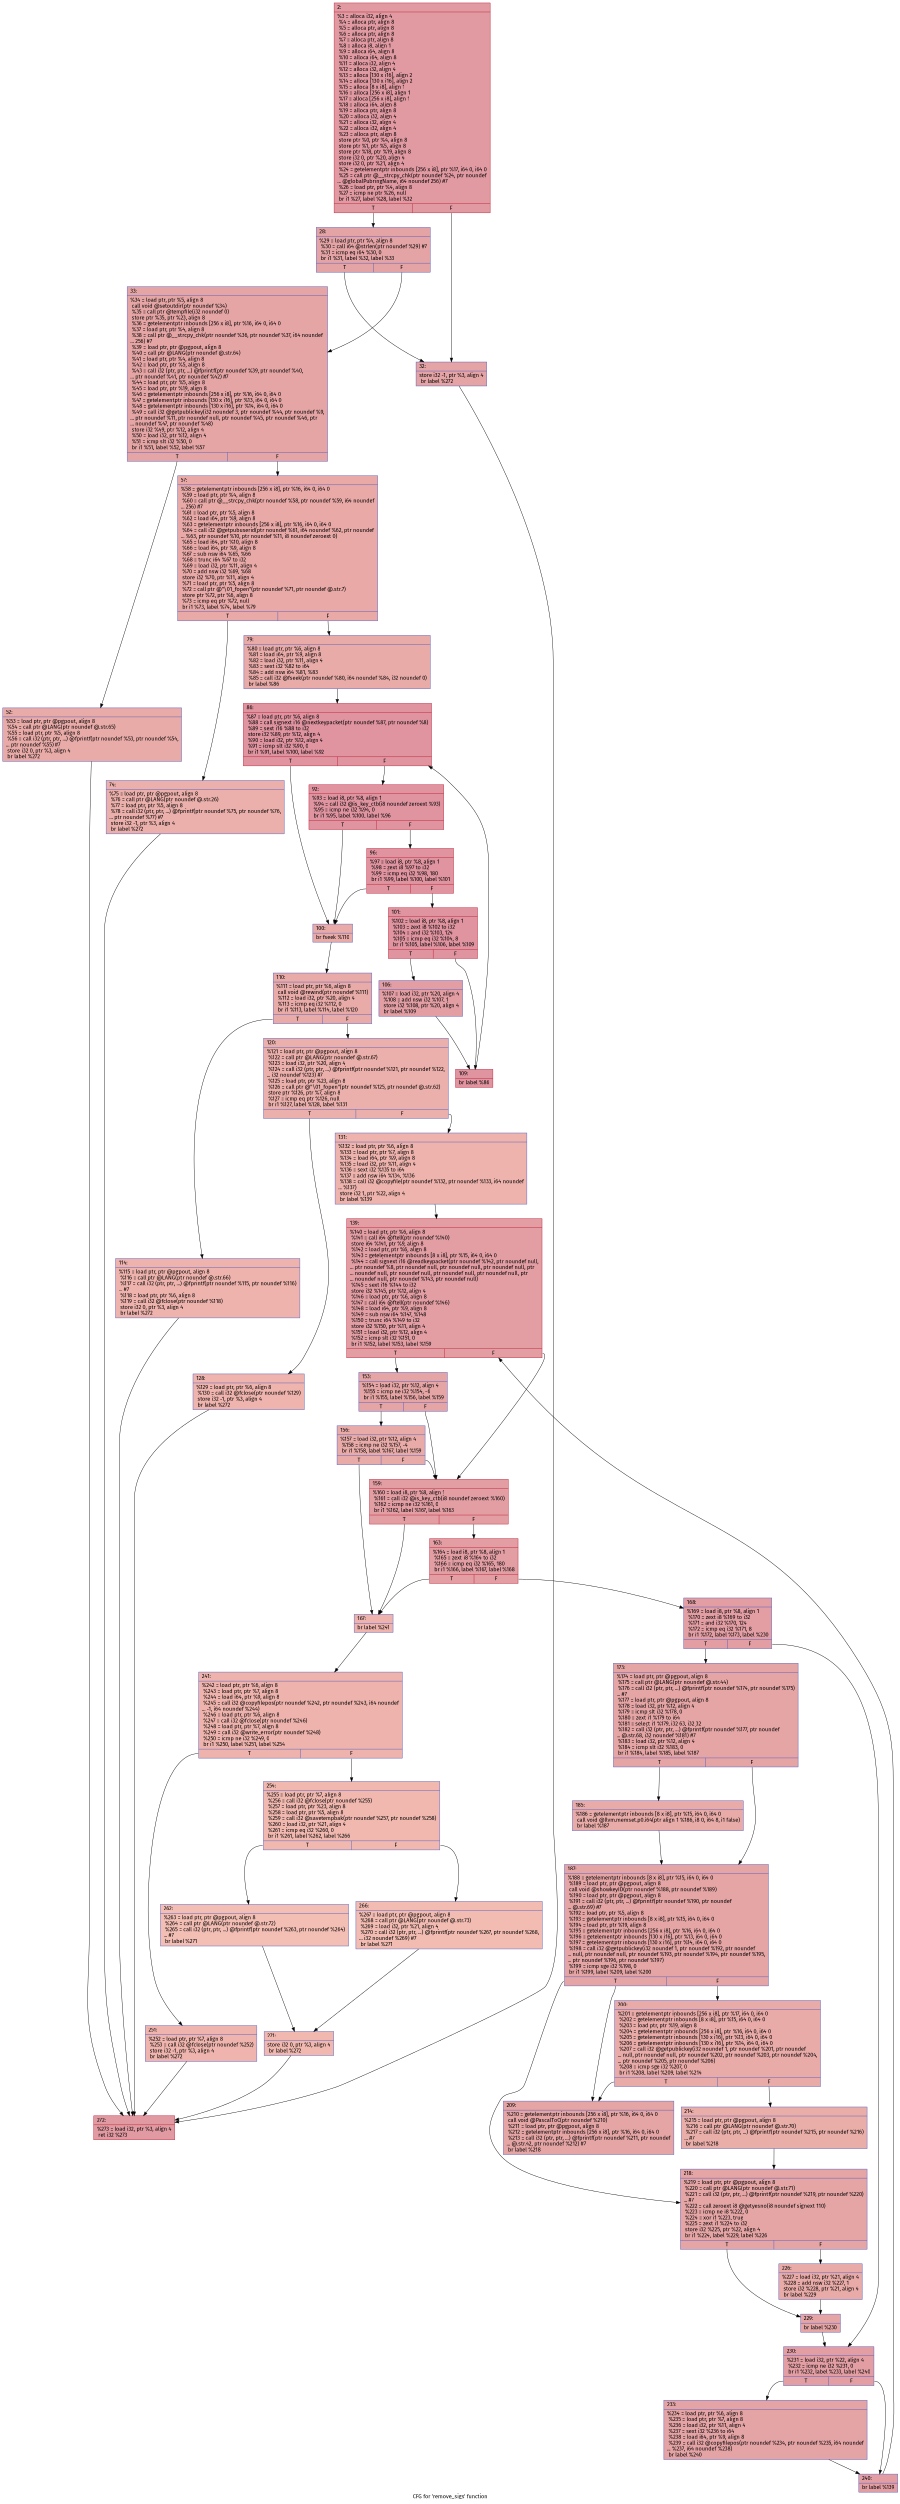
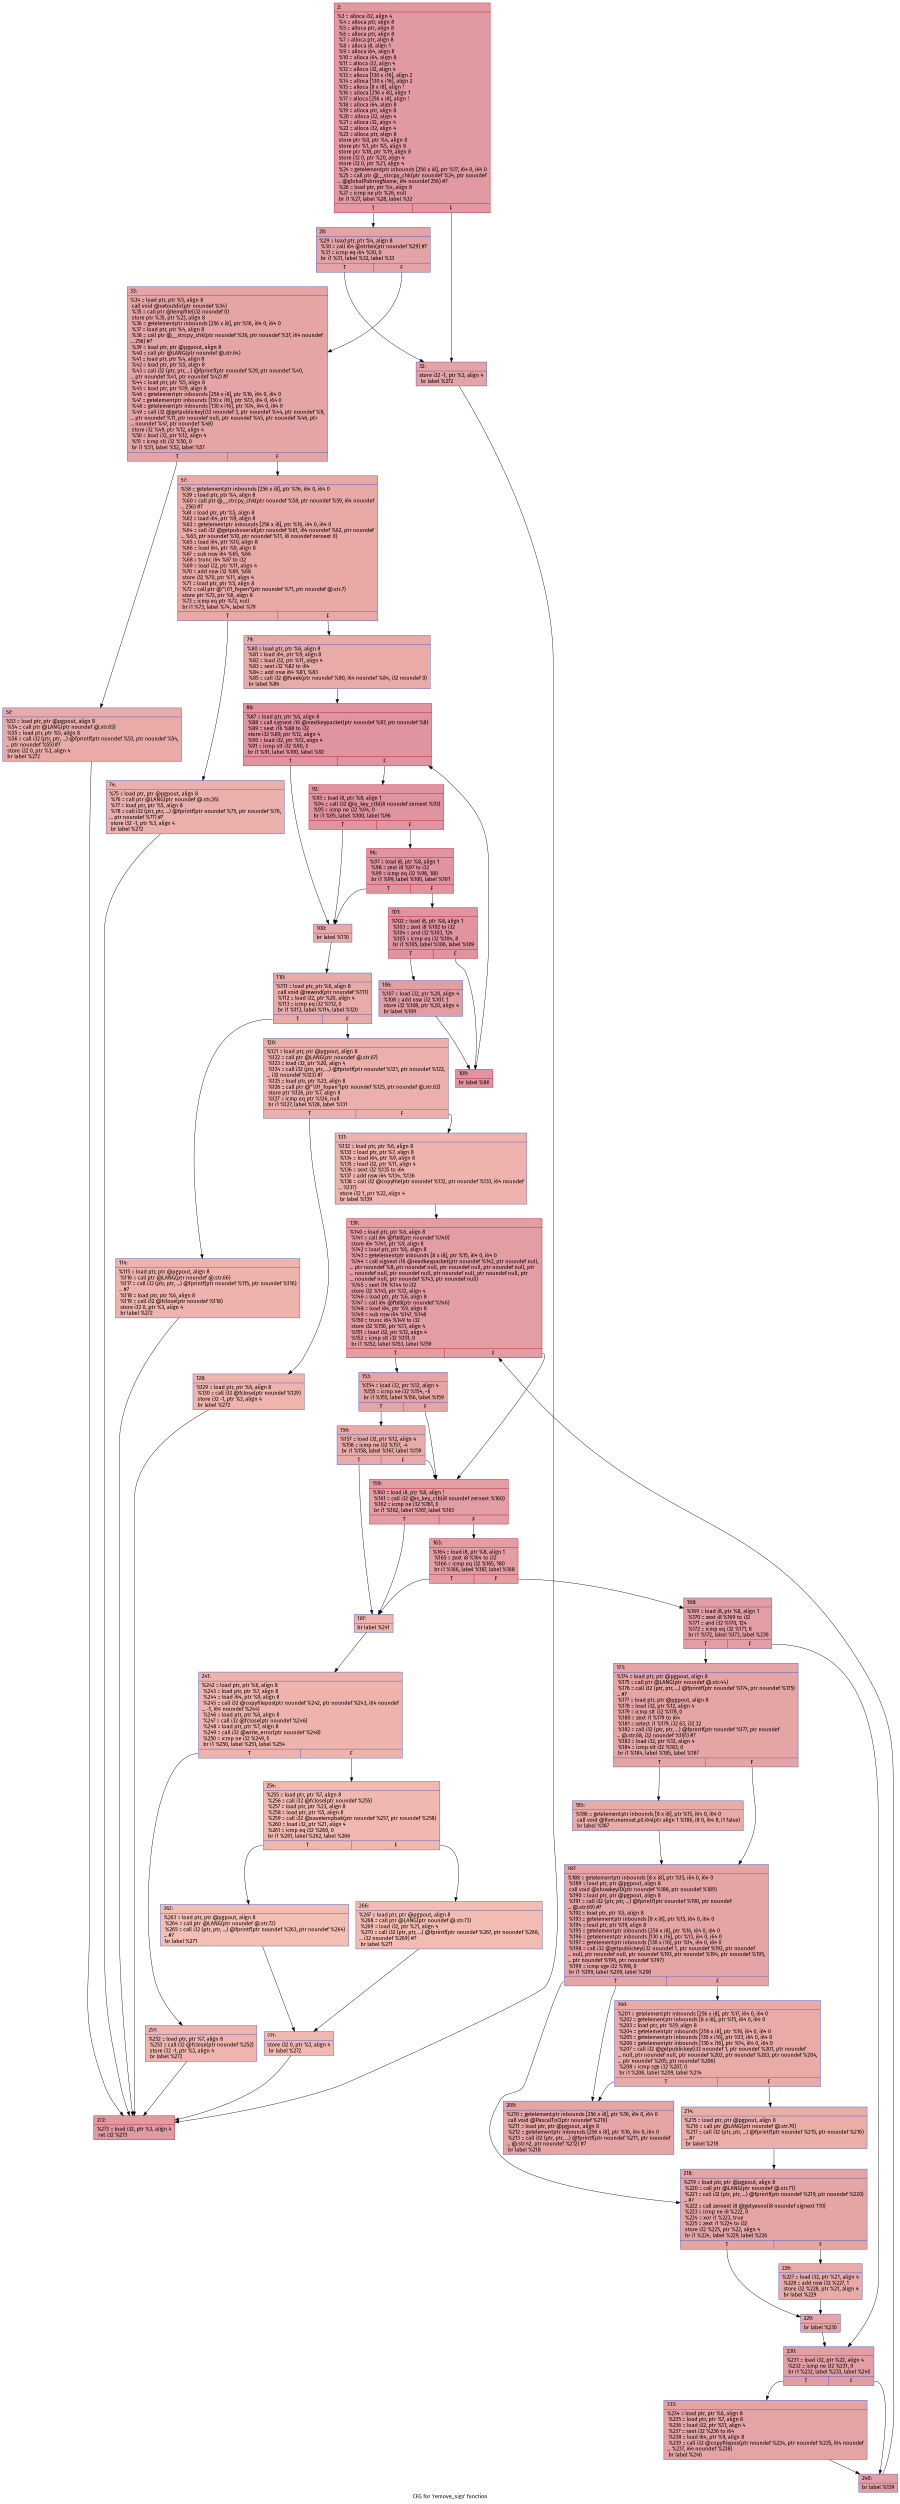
node "100:": text "br fseek %110" -> "br label %110"
